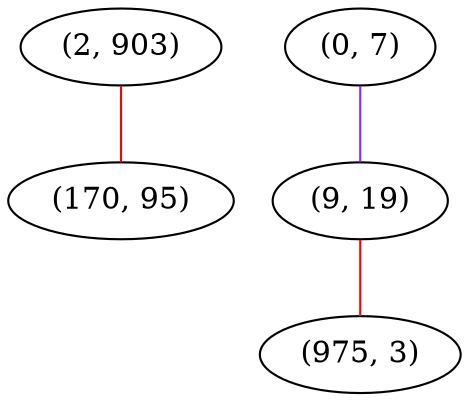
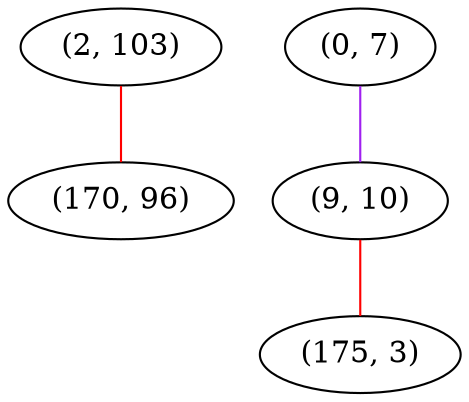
node "(2, 903)": label "(2, 903)" -> "(2, 103)"
node "(170, 95)": label "(170, 95)" -> "(170, 96)"
node "(9, 19)": label "(9, 19)" -> "(9, 10)"
node "(975, 3)": label "(975, 3)" -> "(175, 3)"
